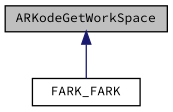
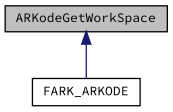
node "FARK_FARK": label "FARK_FARK" -> "FARK_ARKODE"
